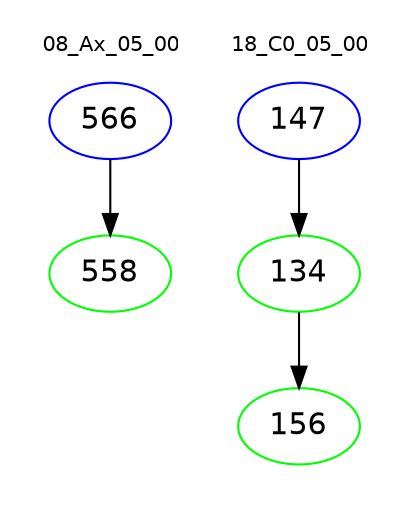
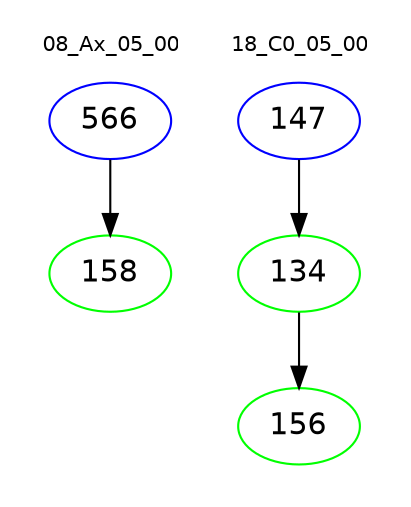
node "558": label "558" -> "158"
